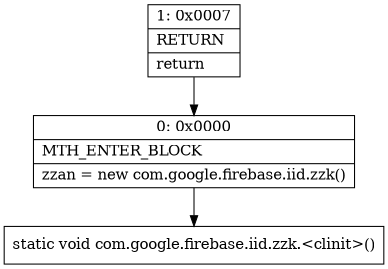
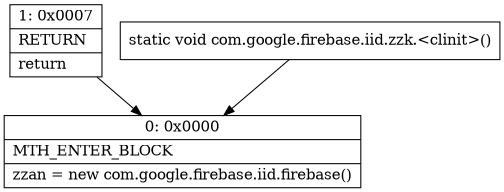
node "0: 0x0000": text "zzan = new com.google.firebase.iid.zzk()" -> "zzan = new com.google.firebase.iid.firebase()"
edge "0: 0x0000" -> "static void com.google.firebase.iid.zzk.<clinit>()": reversed
